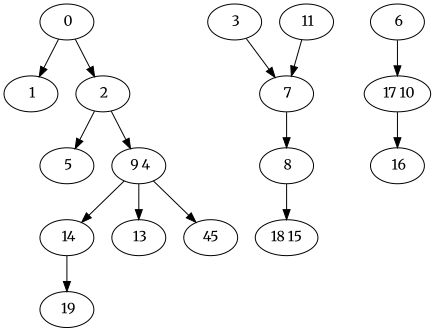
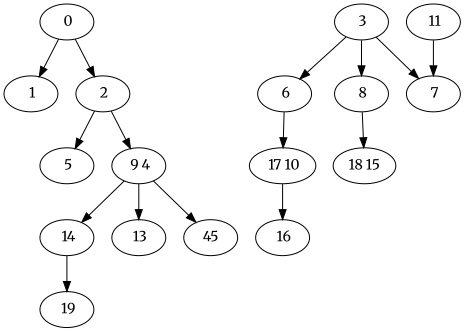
edge "3" -> "6": added
edge "7" -> "8": now "3" -> "8"
